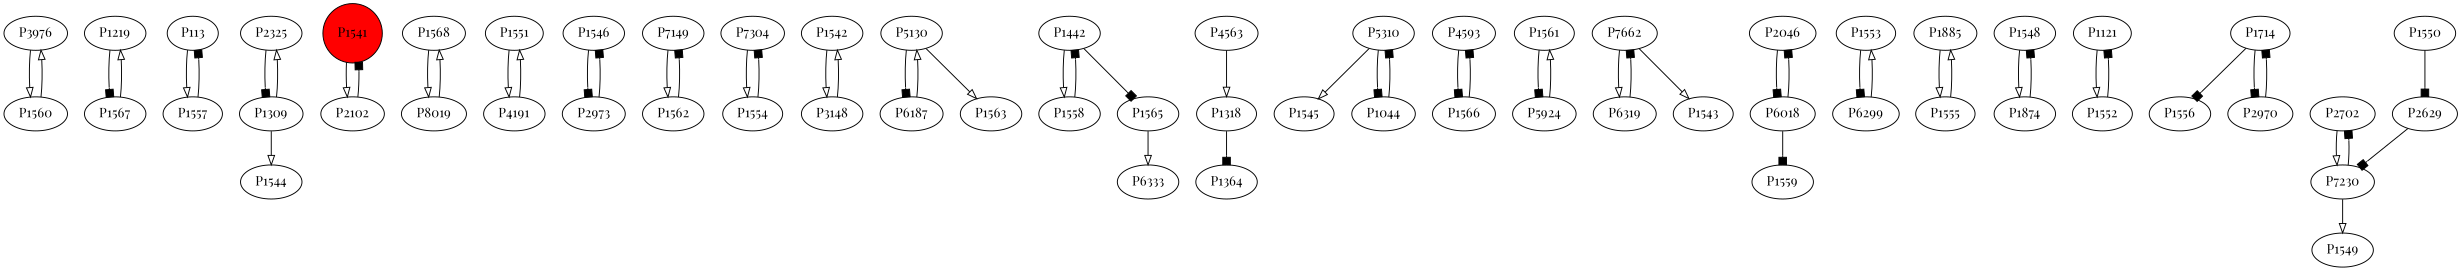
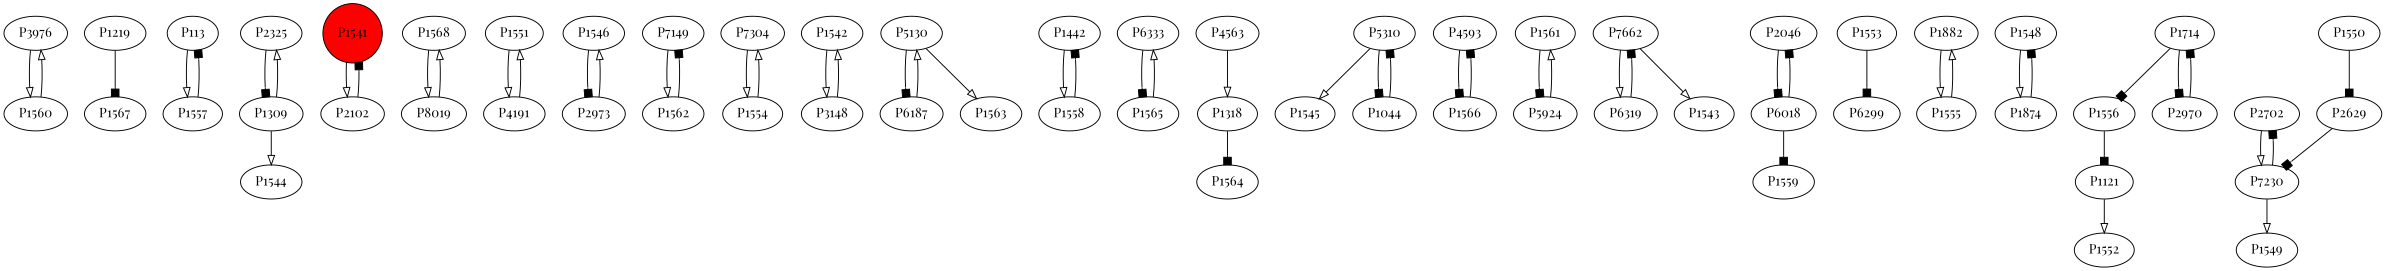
node "P1885": label "P1885" -> "P1882"
edge "P1442" -> "P1565": now "P6333" -> "P1565"
edge "P1567" -> "P1219": removed
edge "P2973" -> "P1546": arrowhead box -> onormal
edge "P1554" -> "P7304": arrowhead box -> onormal
edge "P6299" -> "P1553": removed
edge "P1552" -> "P1121": now "P1556" -> "P1121"
node "P1364": label "P1364" -> "P1564"
